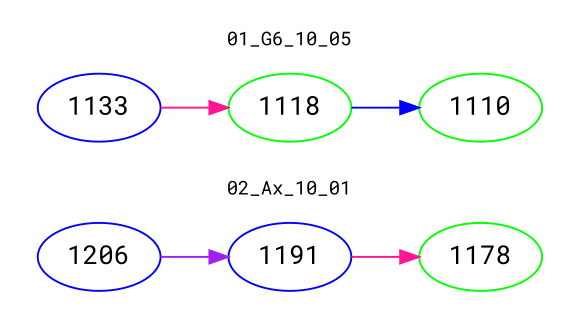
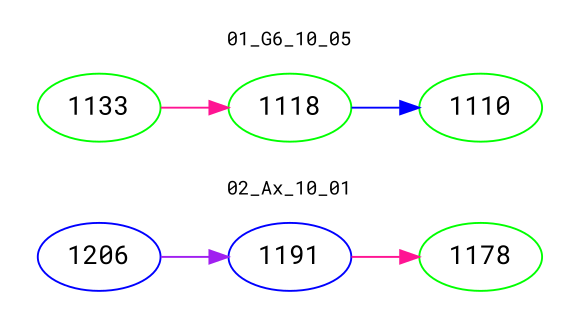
node "1133": color blue -> green
